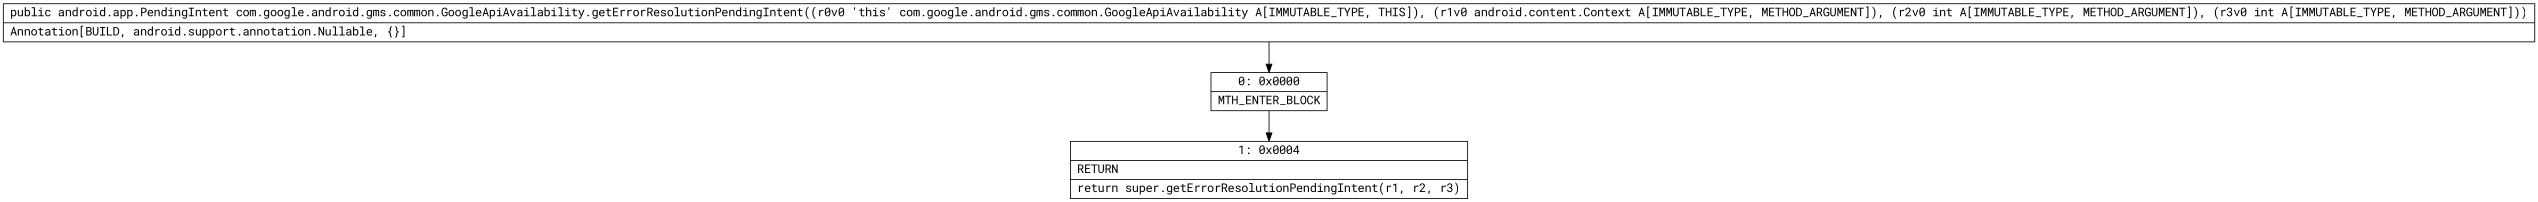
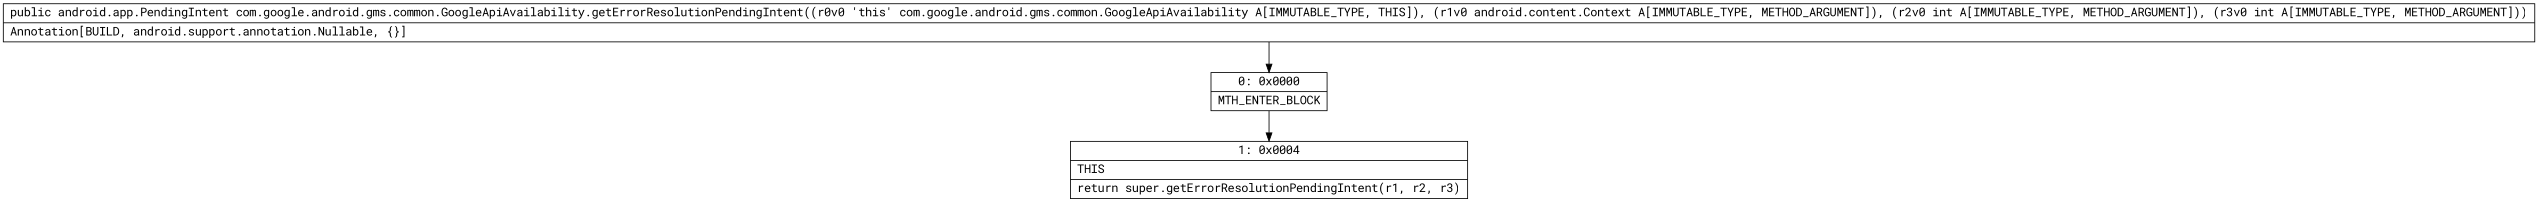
node "1: 0x0004": text "RETURN" -> "THIS"
